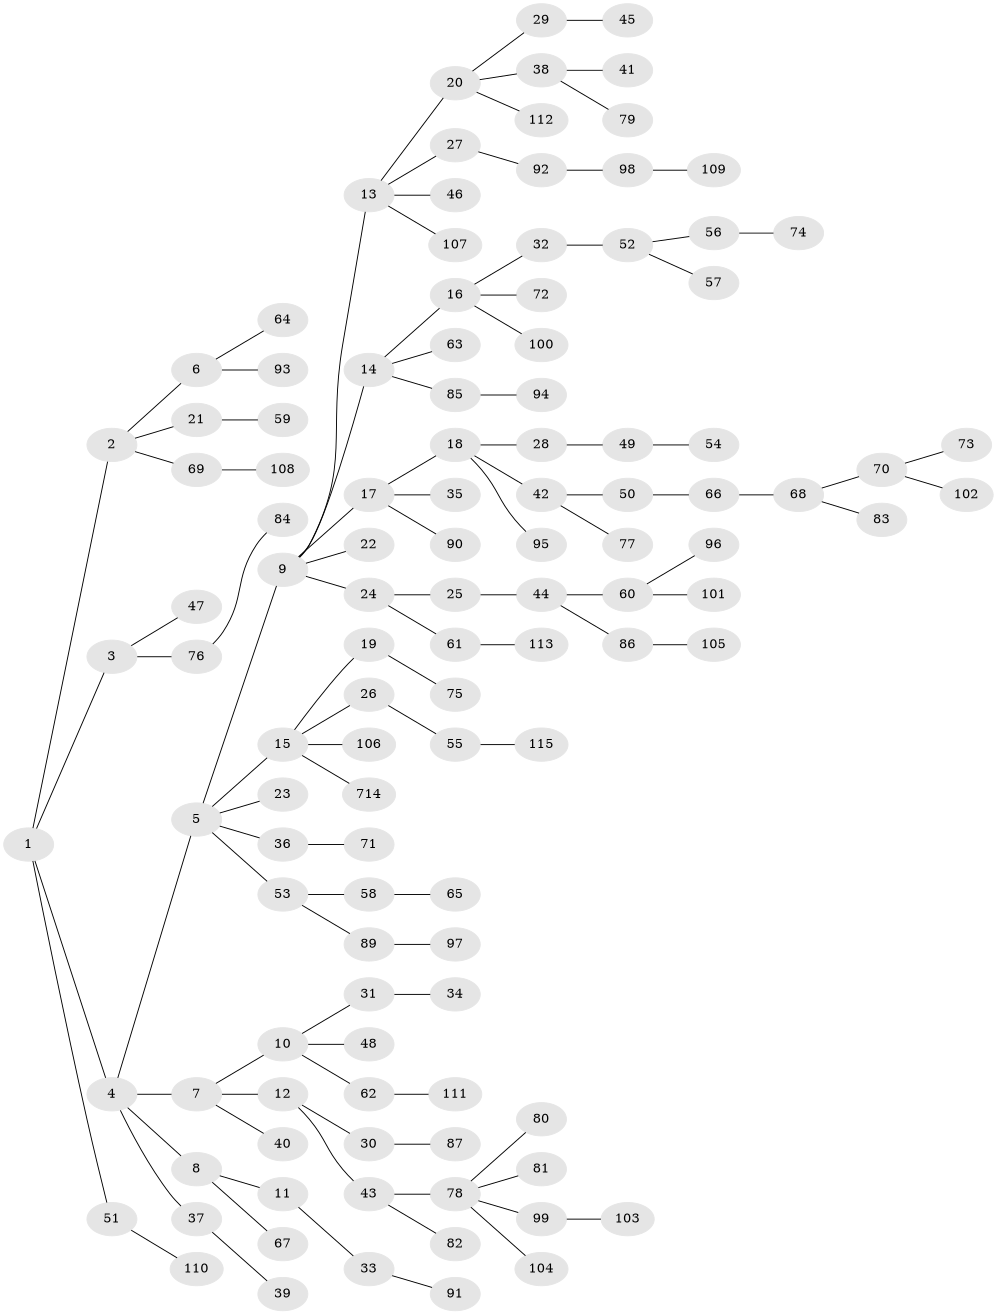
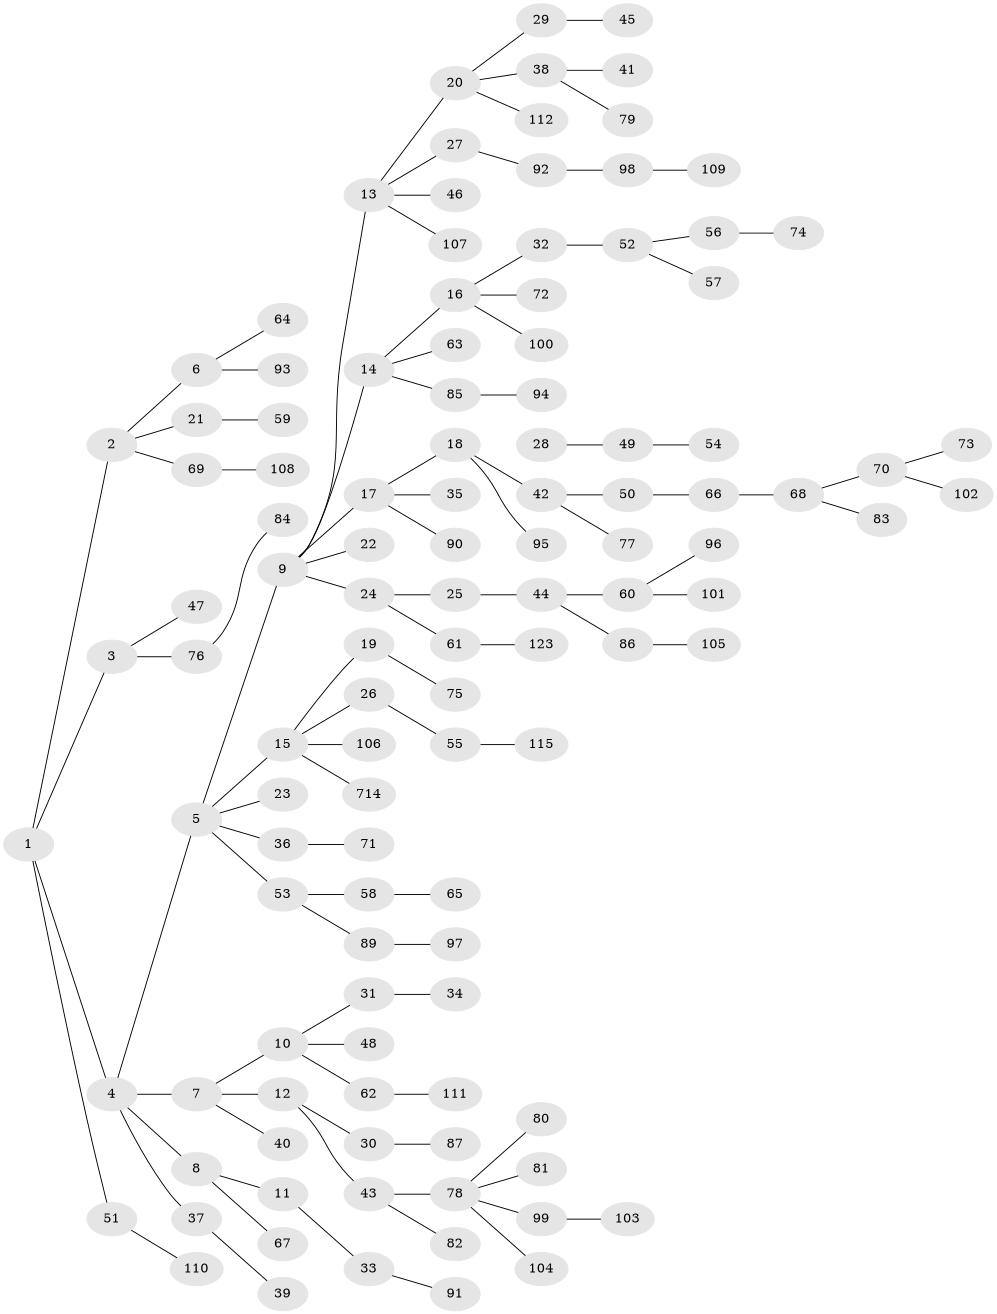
edge "18" -- "28": removed
node "113": label "113" -> "123"
